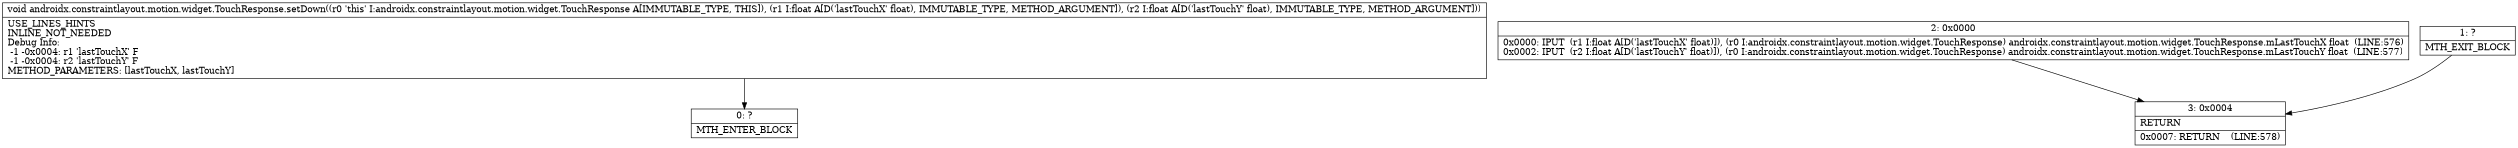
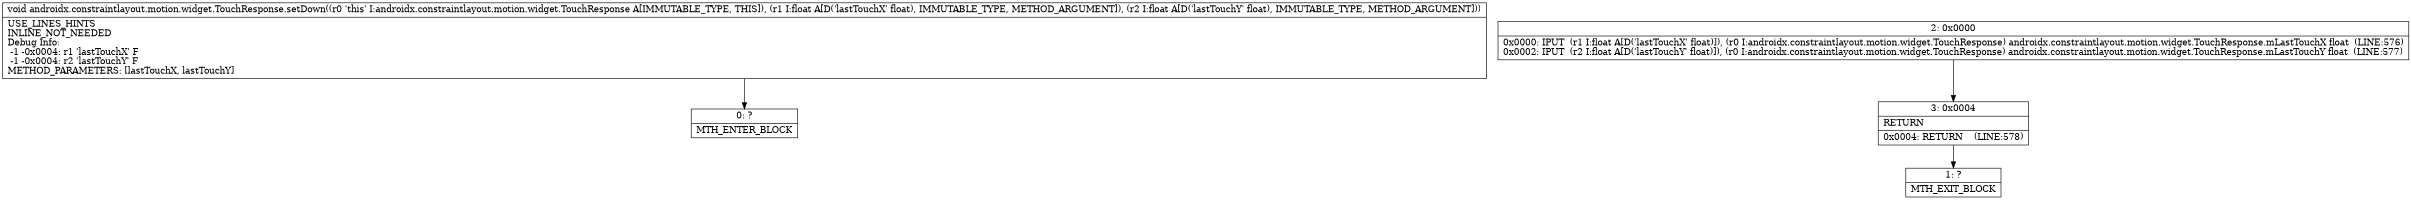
edge "1: ?" -> "3: 0x0004": reversed
node "3: 0x0004": text "0x0007: RETURN    (LINE:578)" -> "0x0004: RETURN    (LINE:578)"
